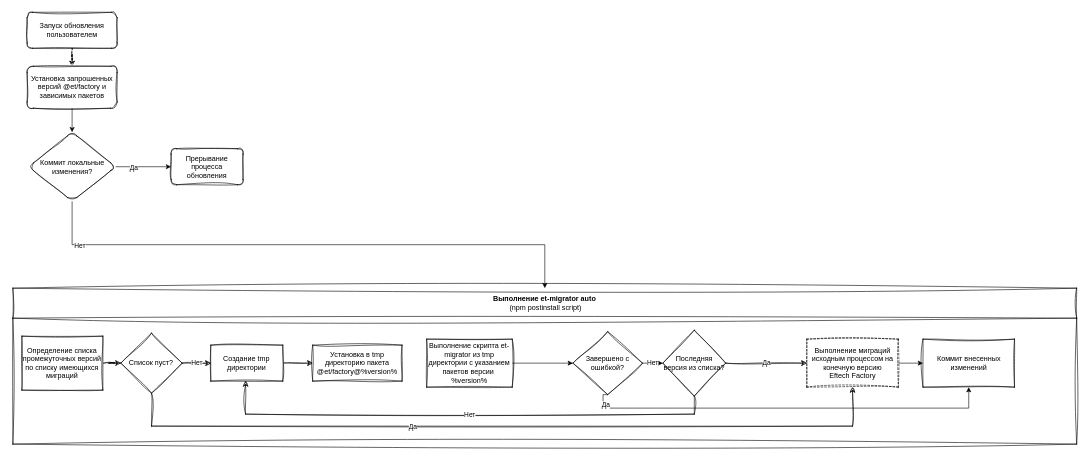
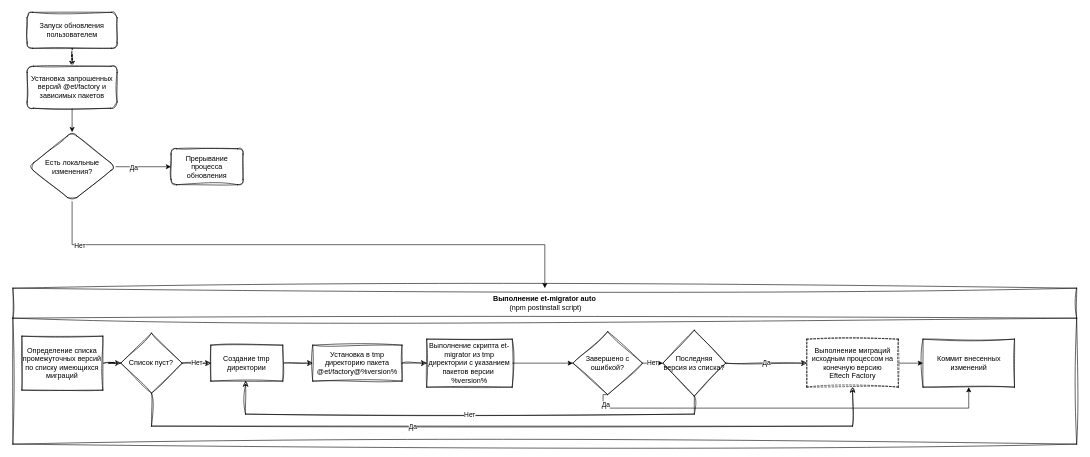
node "Коммит локальные изменения?": label "Коммит локальные изменения?" -> "Есть локальные изменения?"
edge "Установка в tmp директорию пакета @et/factory@%version%" -> "Выполнение скрипта et-migrator из tmp директории с указанием пакетов версии %version%": added
